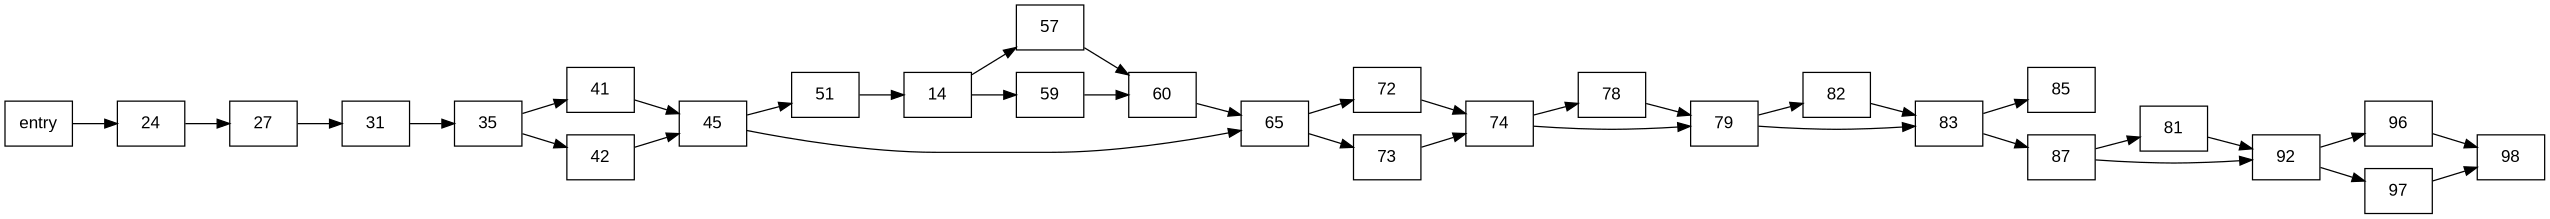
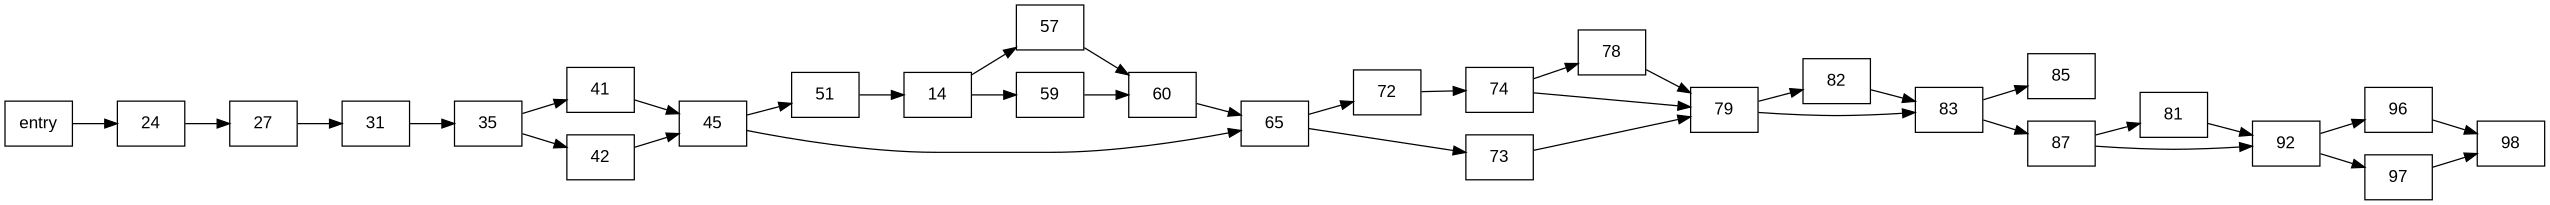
edge "73" -> "74": now "73" -> "79"
